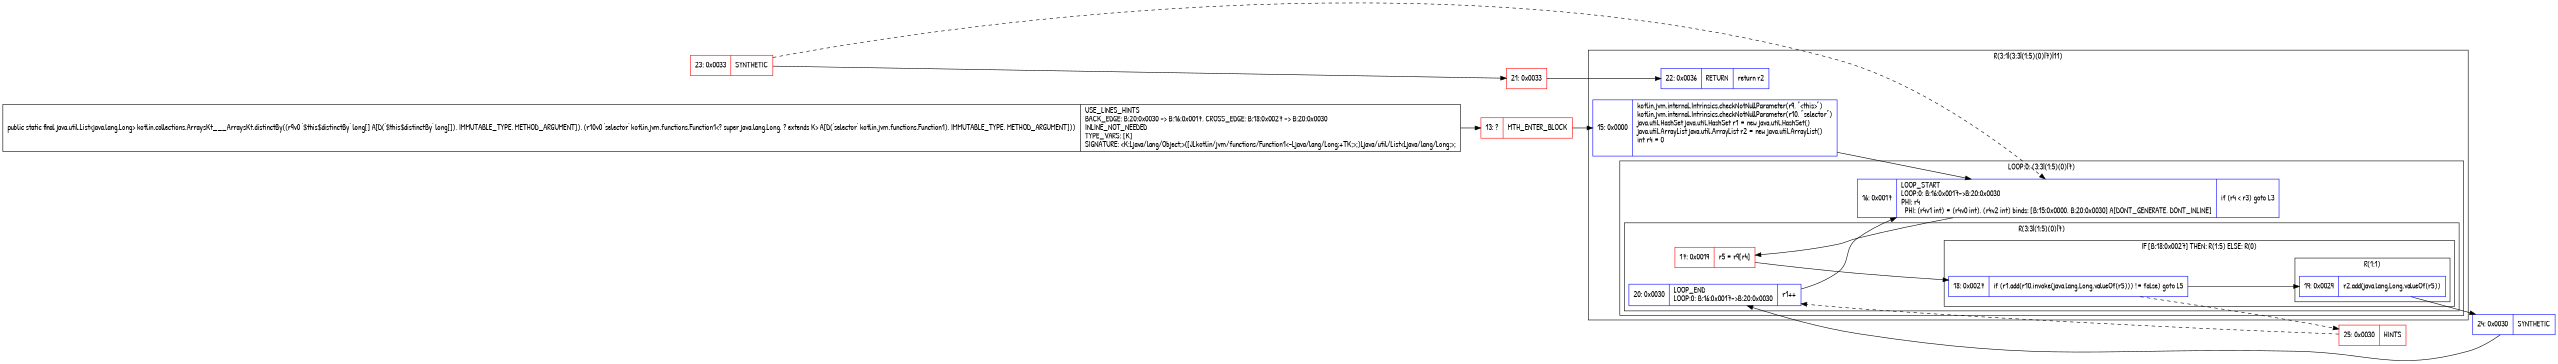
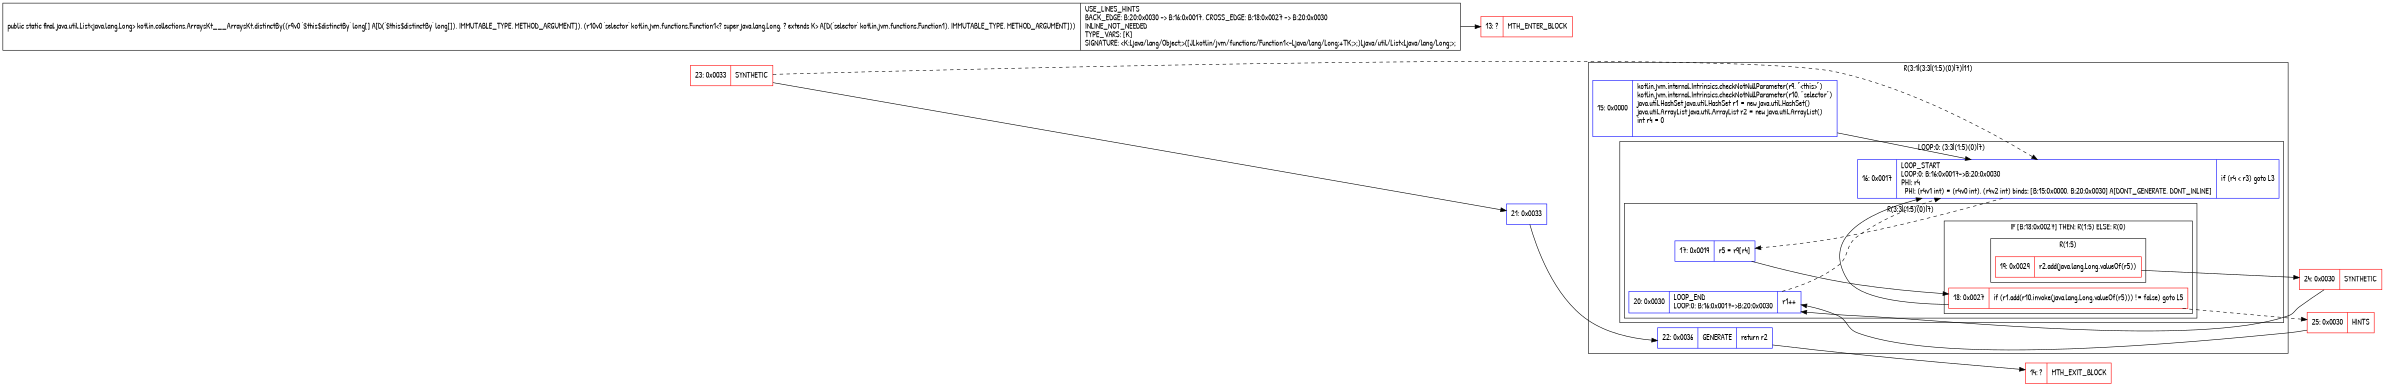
node "22: 0x0036": text "RETURN" -> "GENERATE"
node "21: 0x0033": color red -> blue
edge "13: ?" -> "15: 0x0000": removed
edge "16: 0x0017" -> "17: 0x0019": style solid -> dashed
edge "20: 0x0030" -> "16: 0x0017": style solid -> dashed
node "17: 0x0019": color red -> blue
cluster "R(1:1)": label "R(1:1)" -> "R(1:5)"
node "18: 0x0027": color blue -> red
edge "18: 0x0027" -> "19: 0x0029": now "18: 0x0027" -> "16: 0x0017"
node "19: 0x0029": color blue -> red
edge "25: 0x0030" -> "20: 0x0030": style dashed -> solid
node "24: 0x0030": color blue -> red
node "14: ?": added
